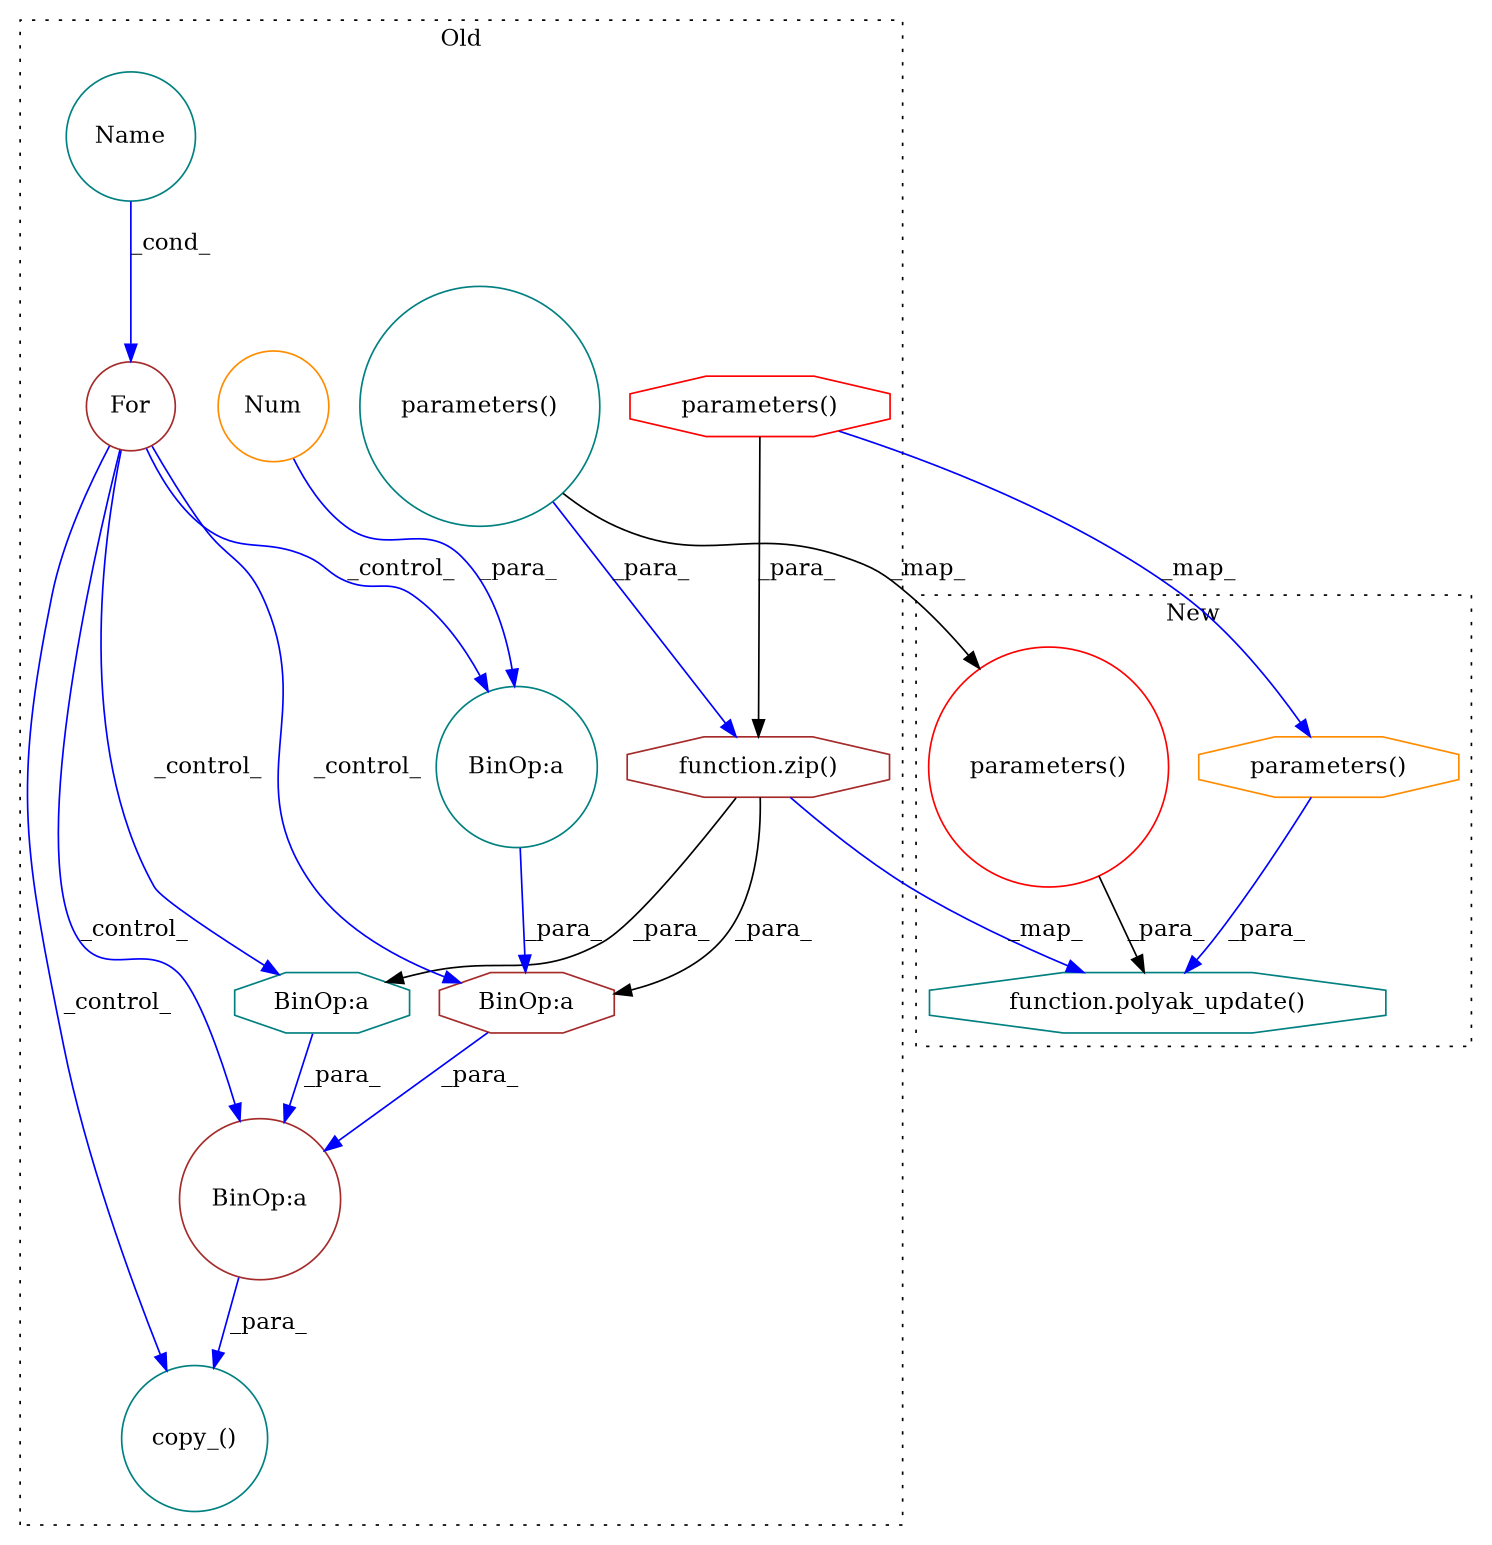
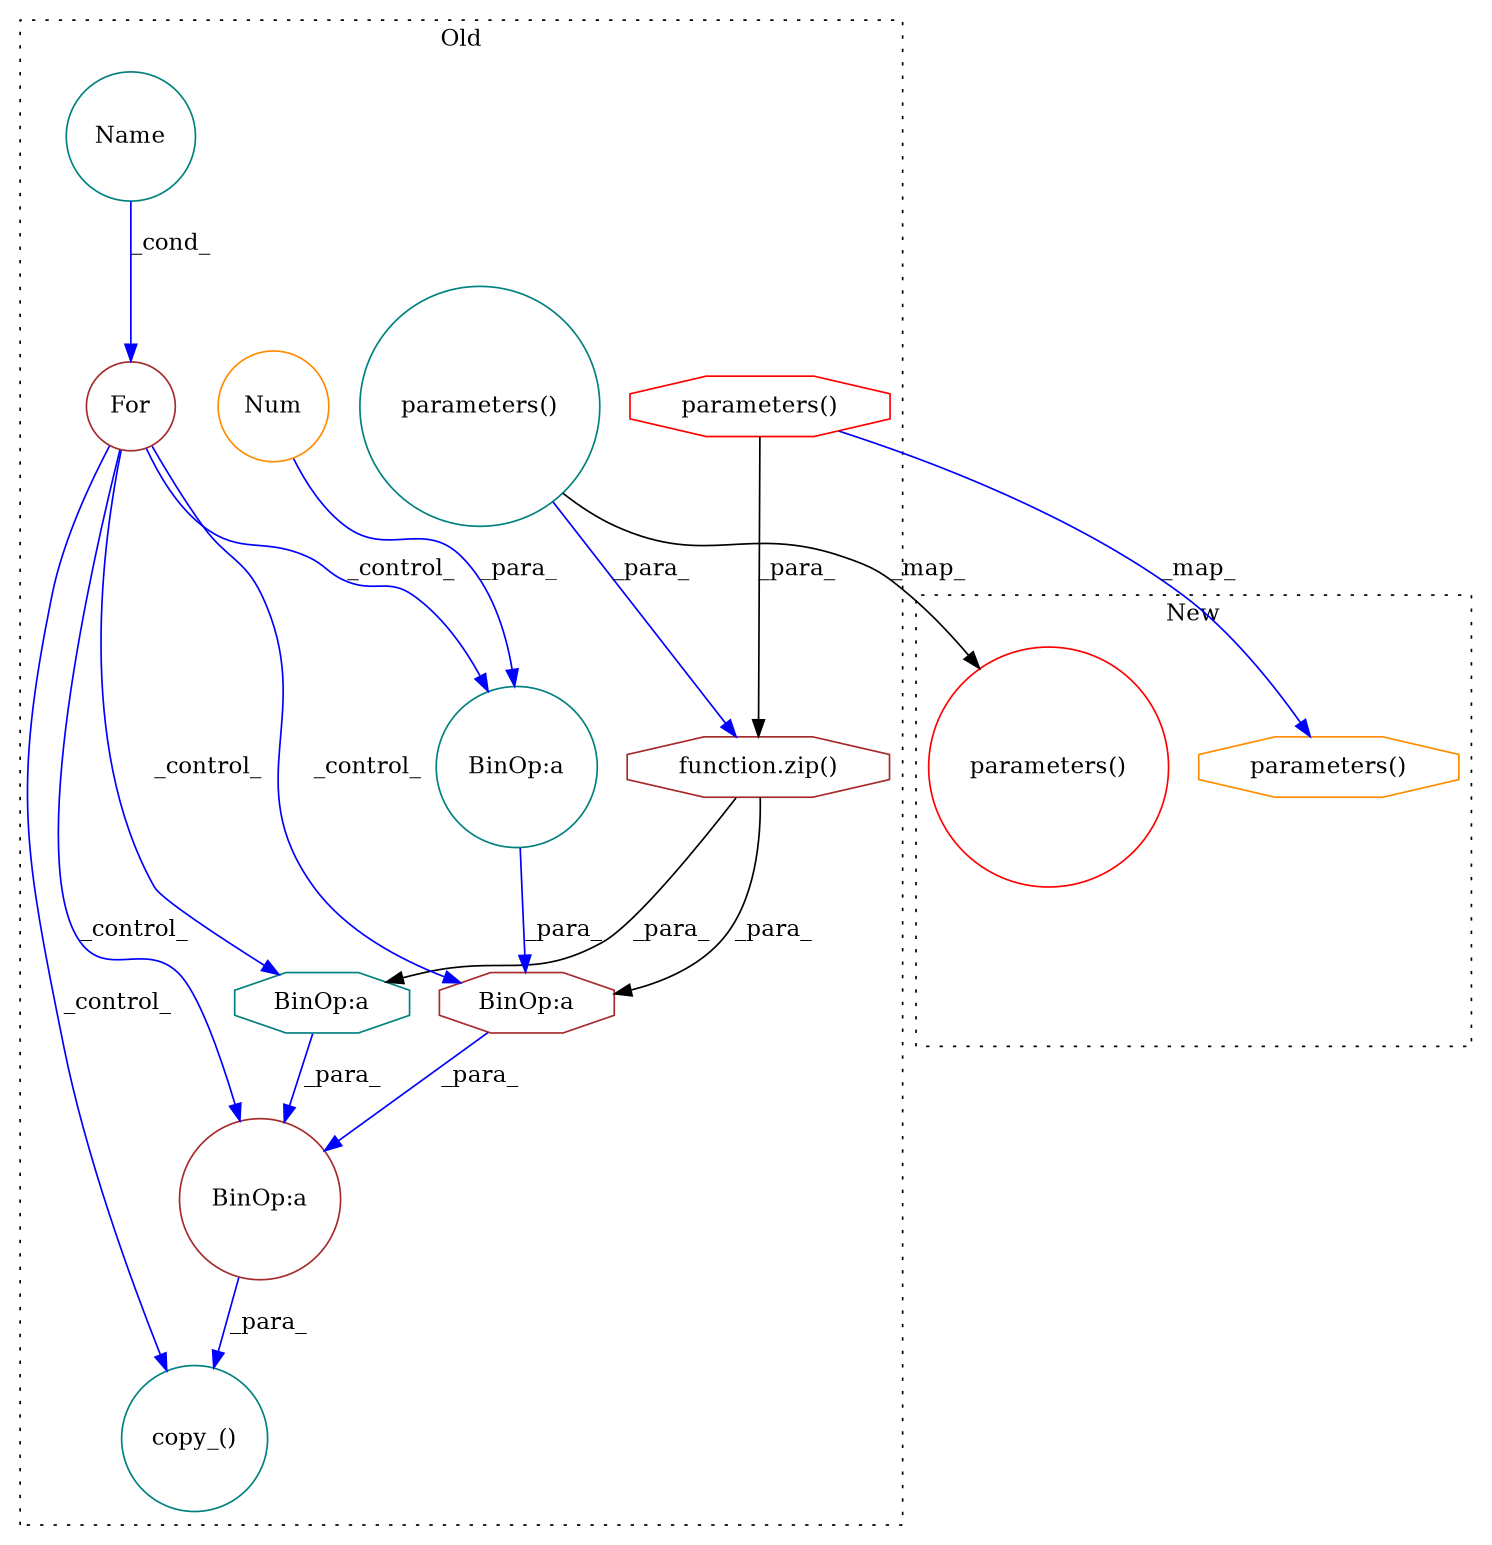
node "function.polyak_update()": removed
